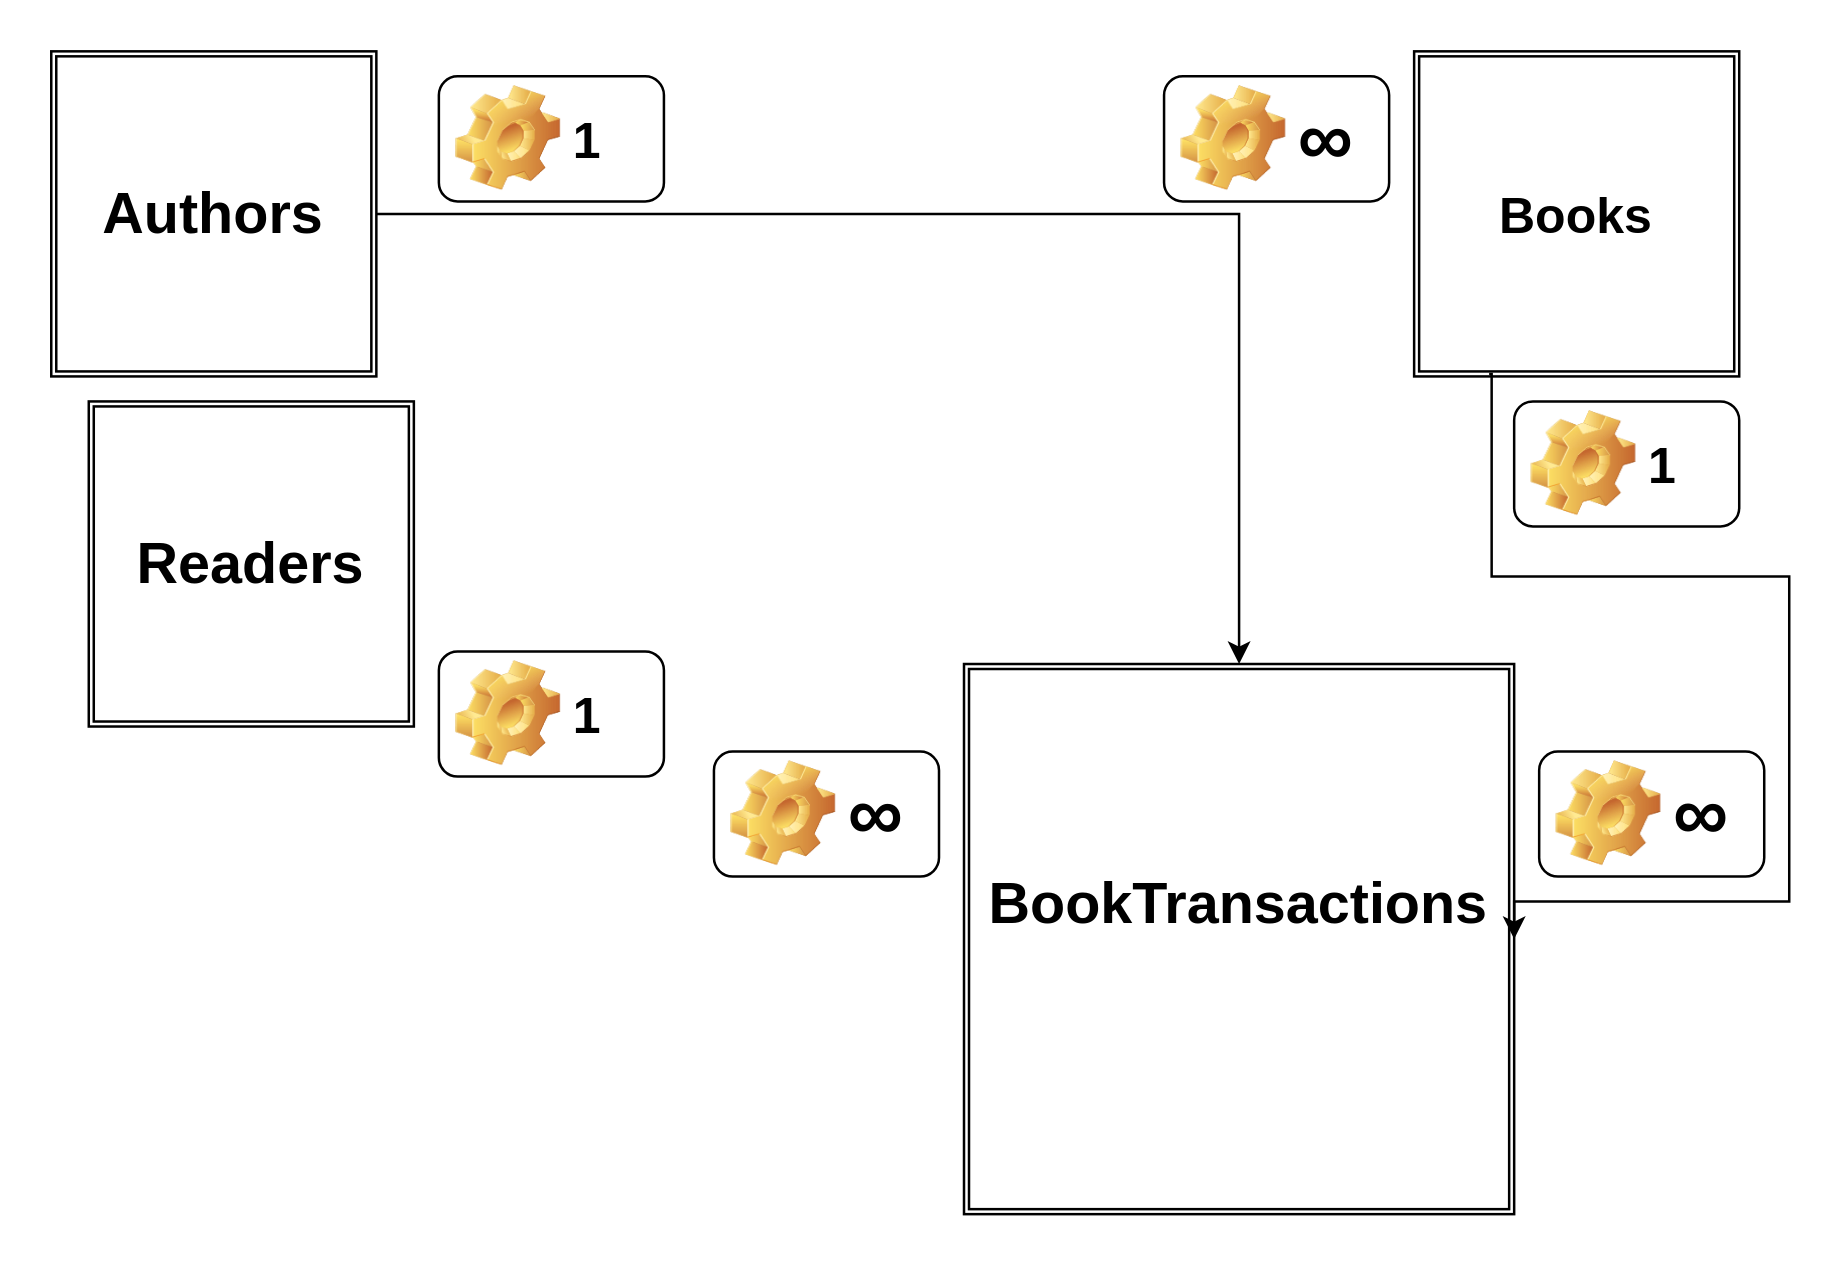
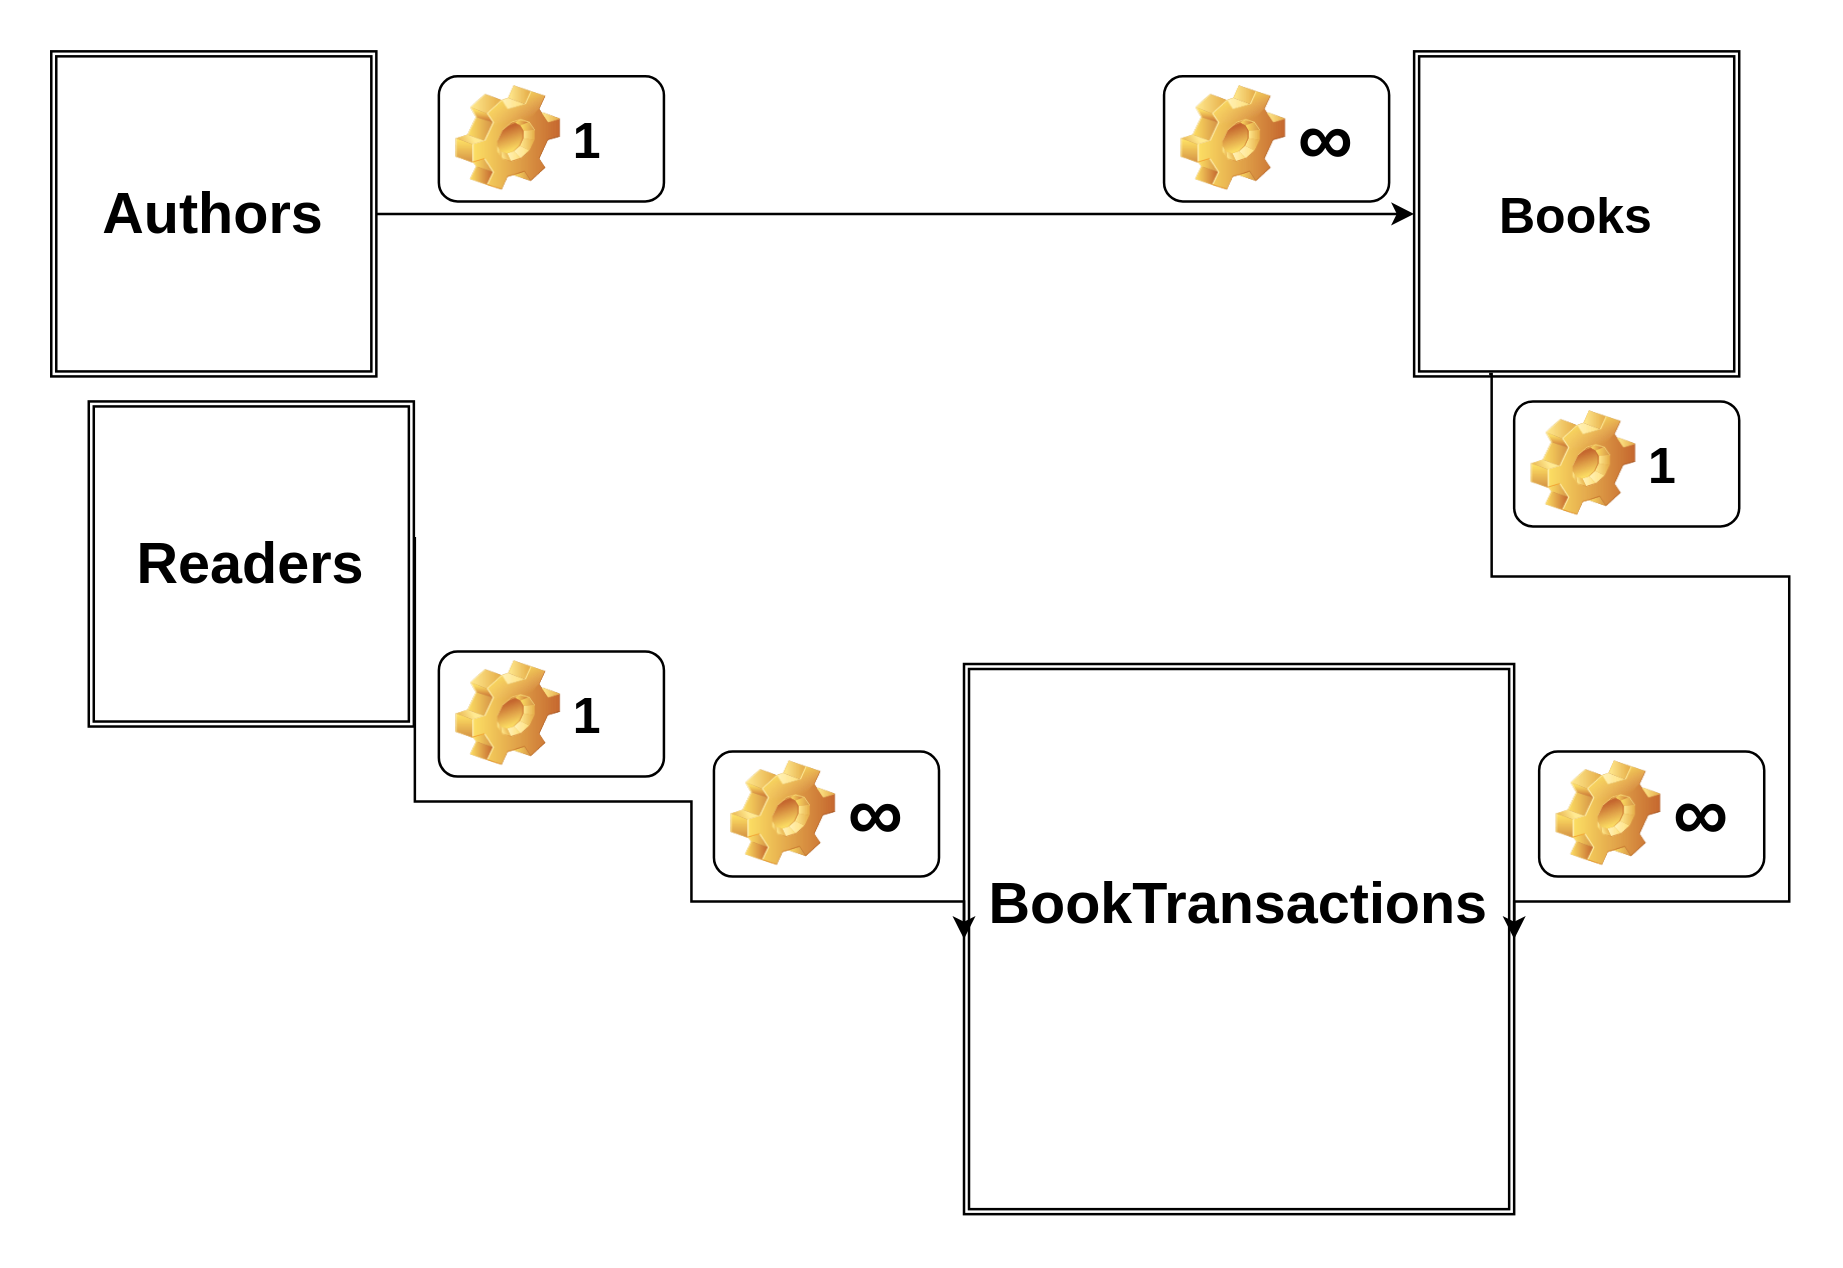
edge "Authors" -> "BookTransactions": now "Authors" -> "Books"
edge "Readers" -> "BookTransactions": added
